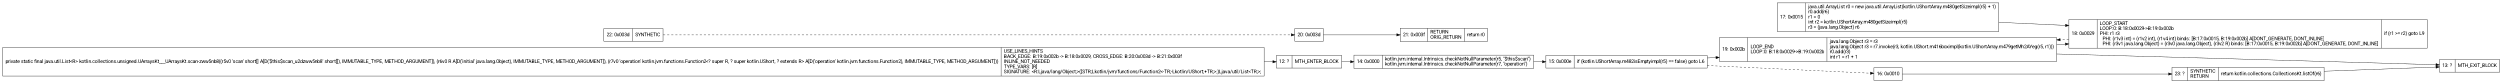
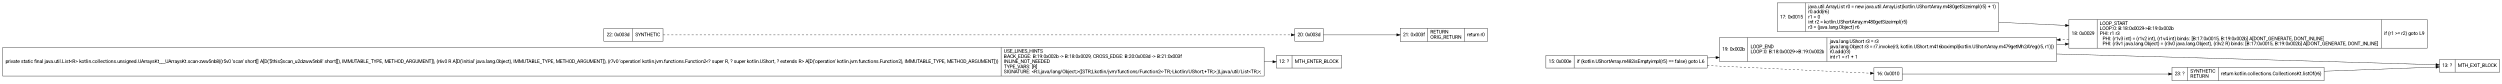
node "19: 0x002b": text "java.lang.Object r3 = r3" -> "java.lang.UShort r3 = r3"
node "14: 0x0000": removed
